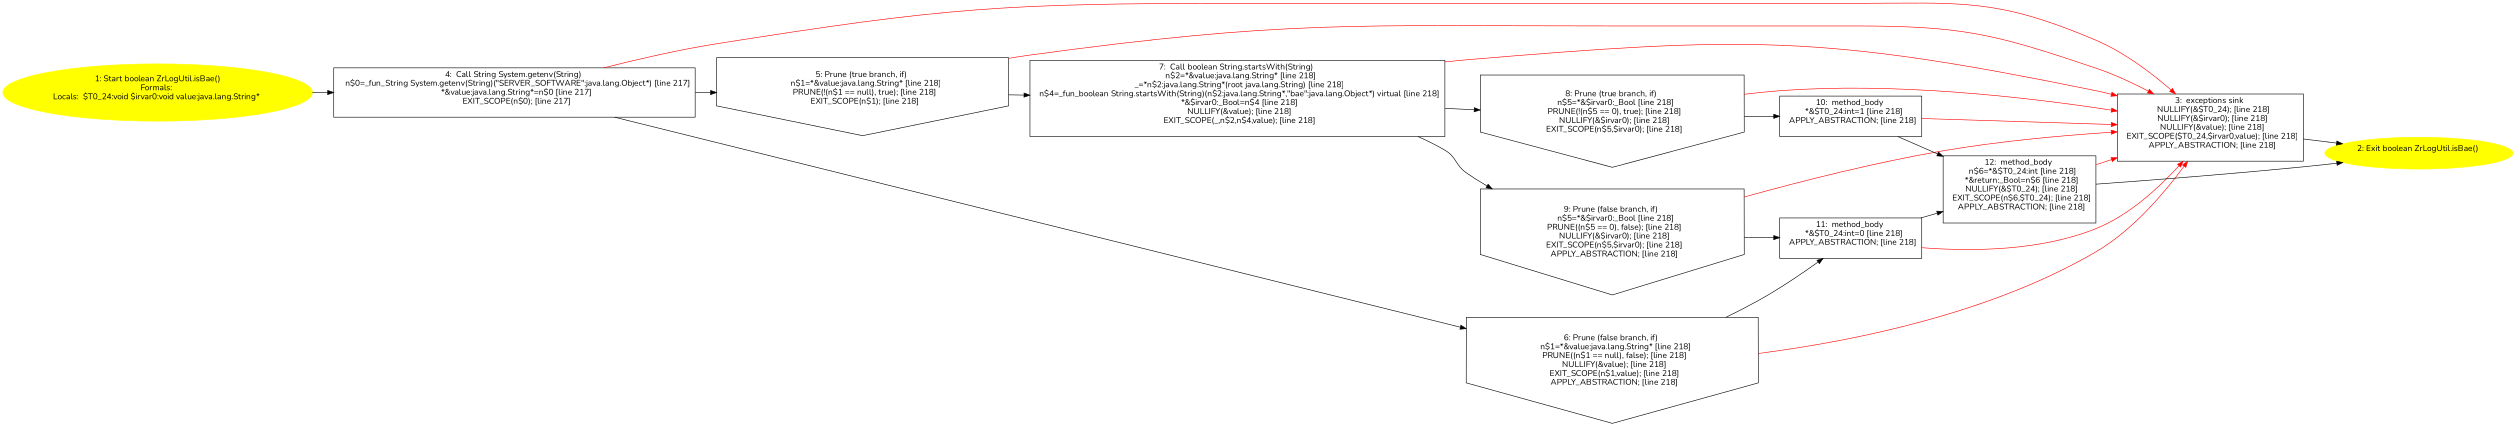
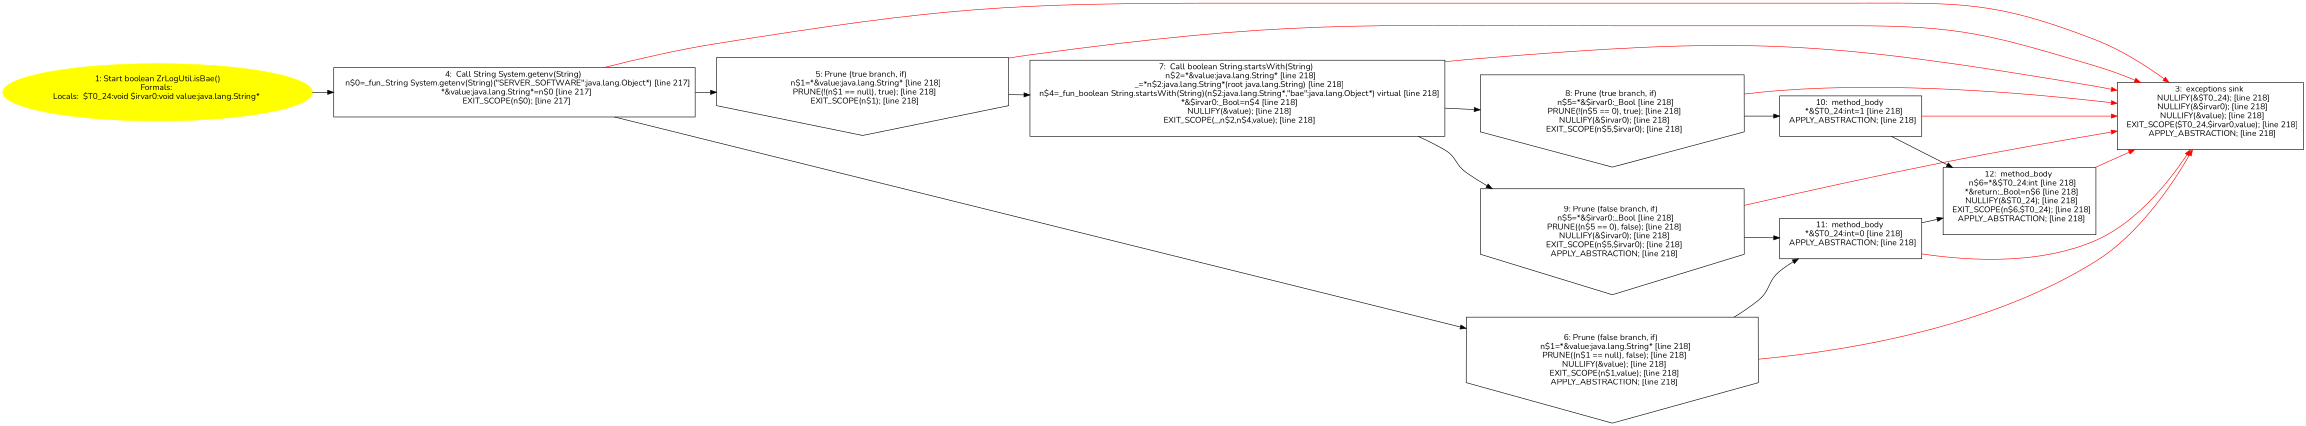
node "2: Exit boolean ZrLogUtil.isBae()": removed
